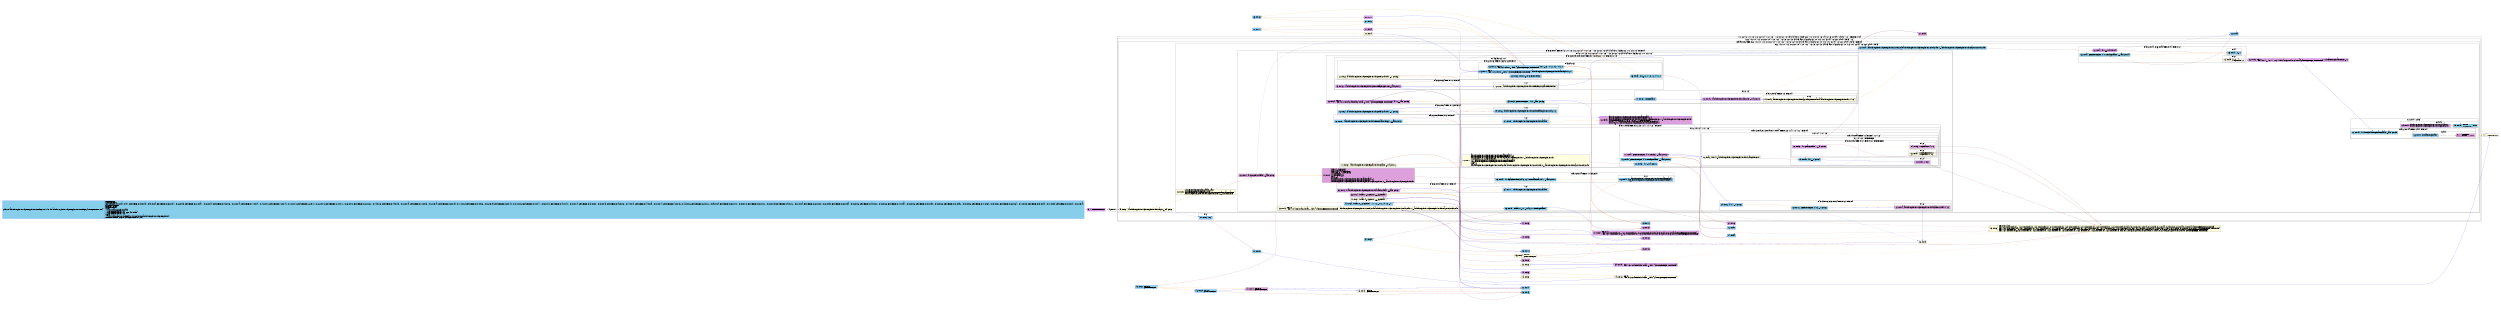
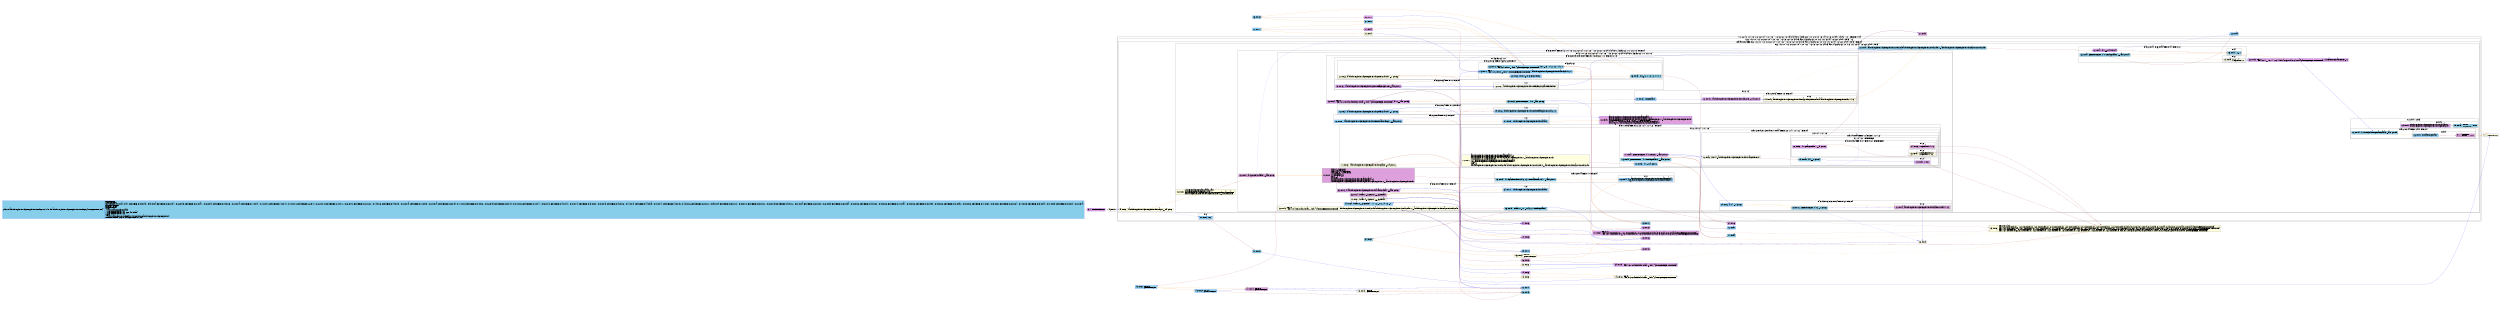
node "115: 0x009e": text "ADDED_TO_REGION" -> "ADDED_TO_DONT"
